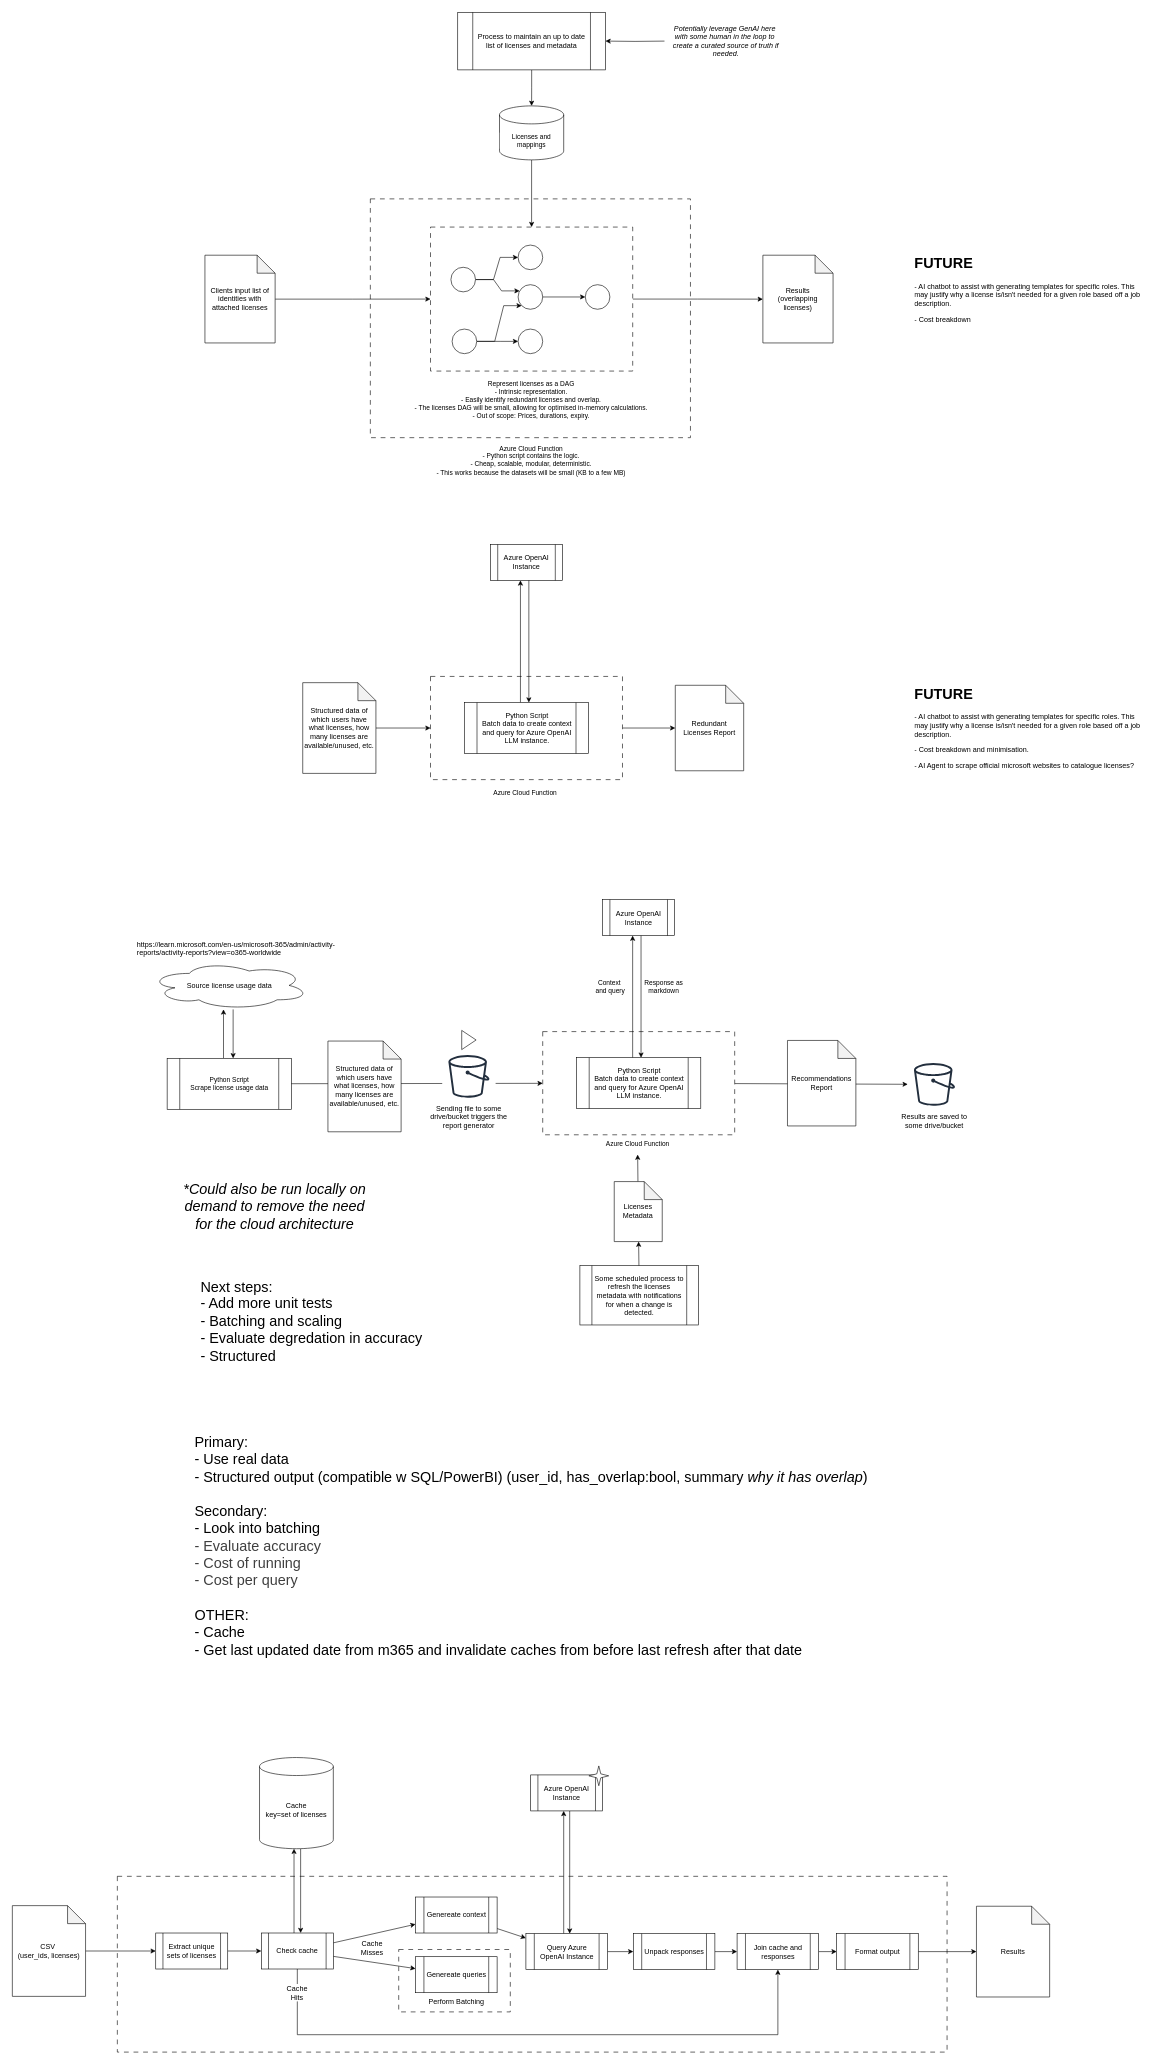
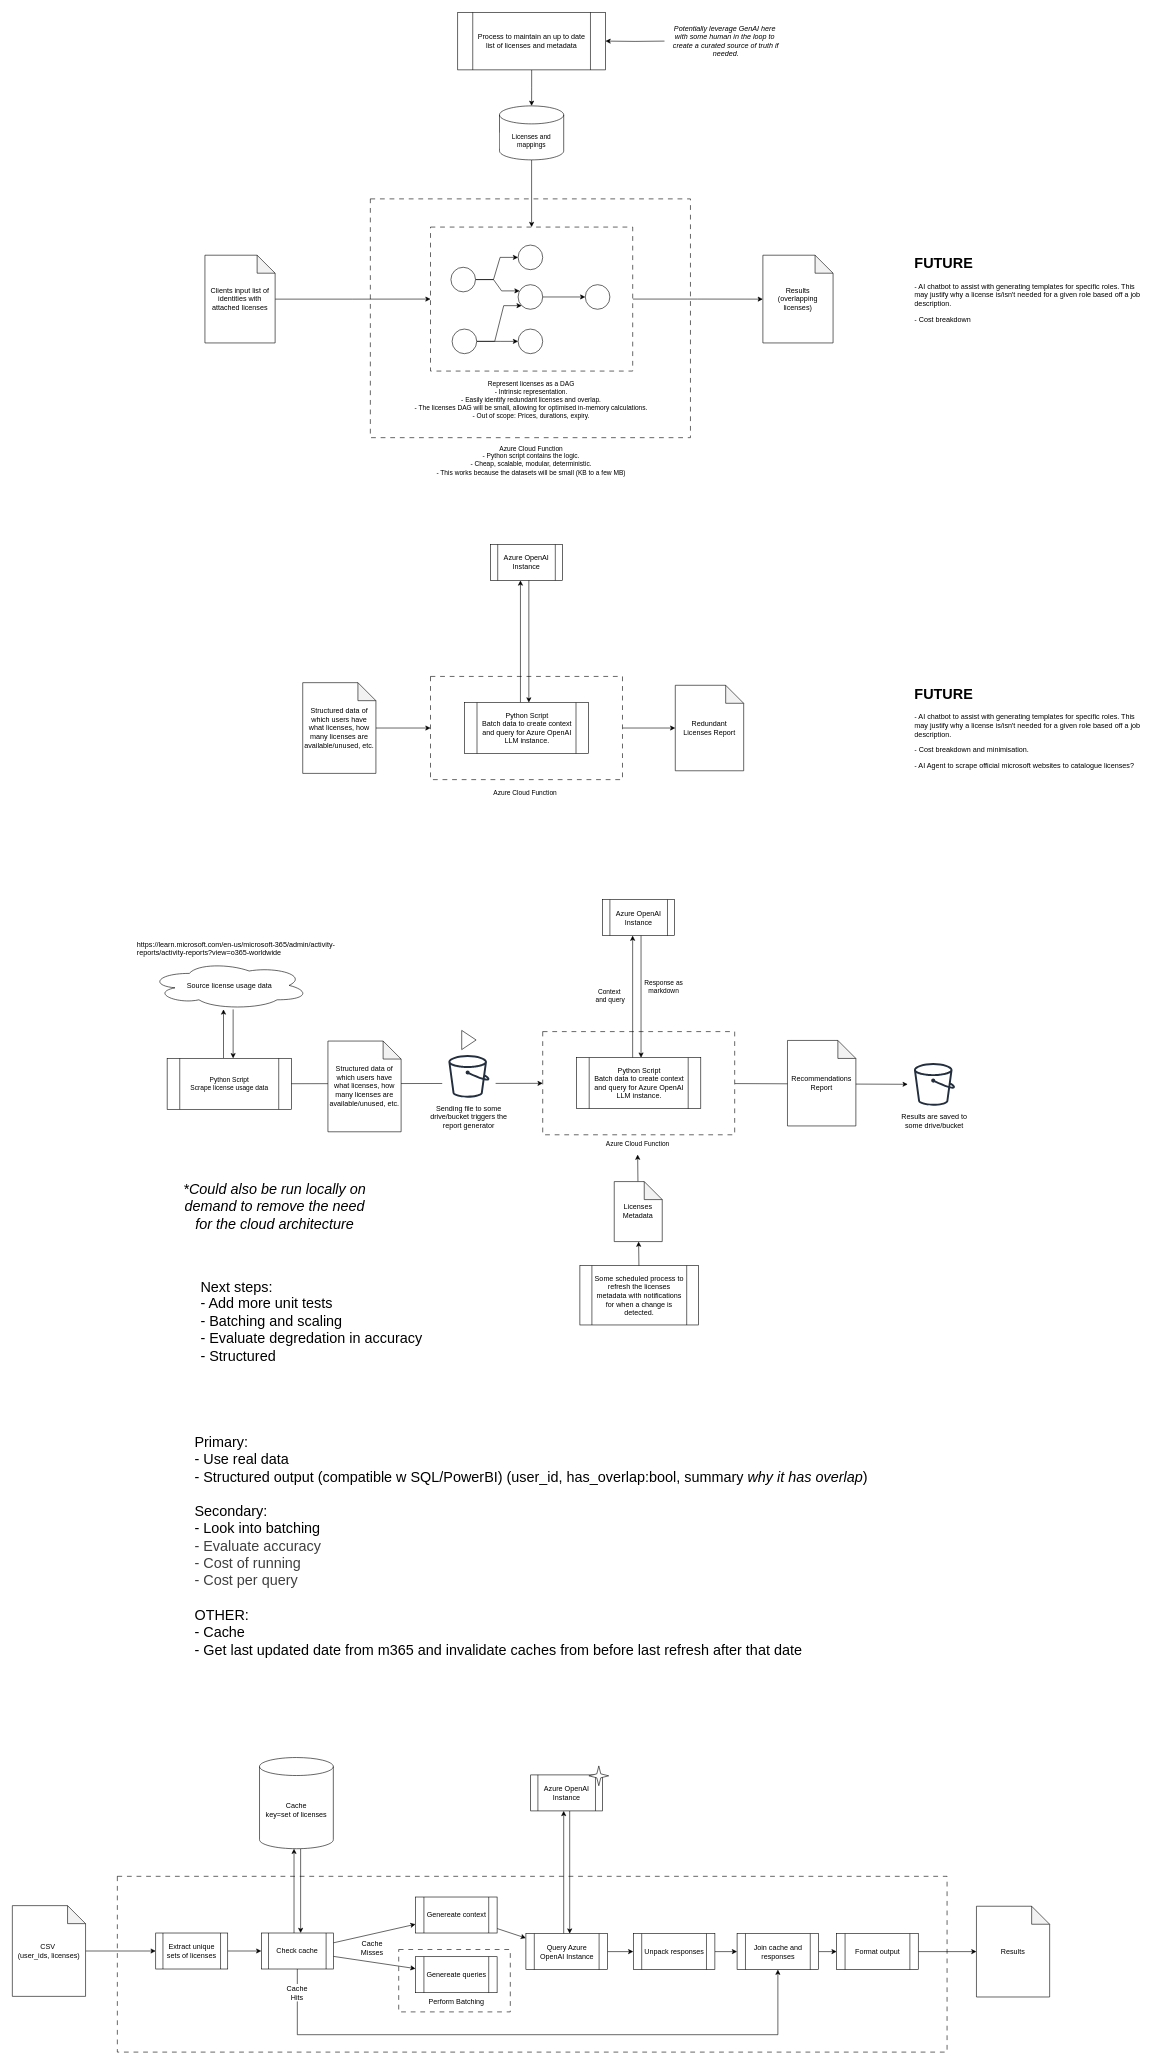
node "Context and query": moved (611, 988) -> (611, 997)
